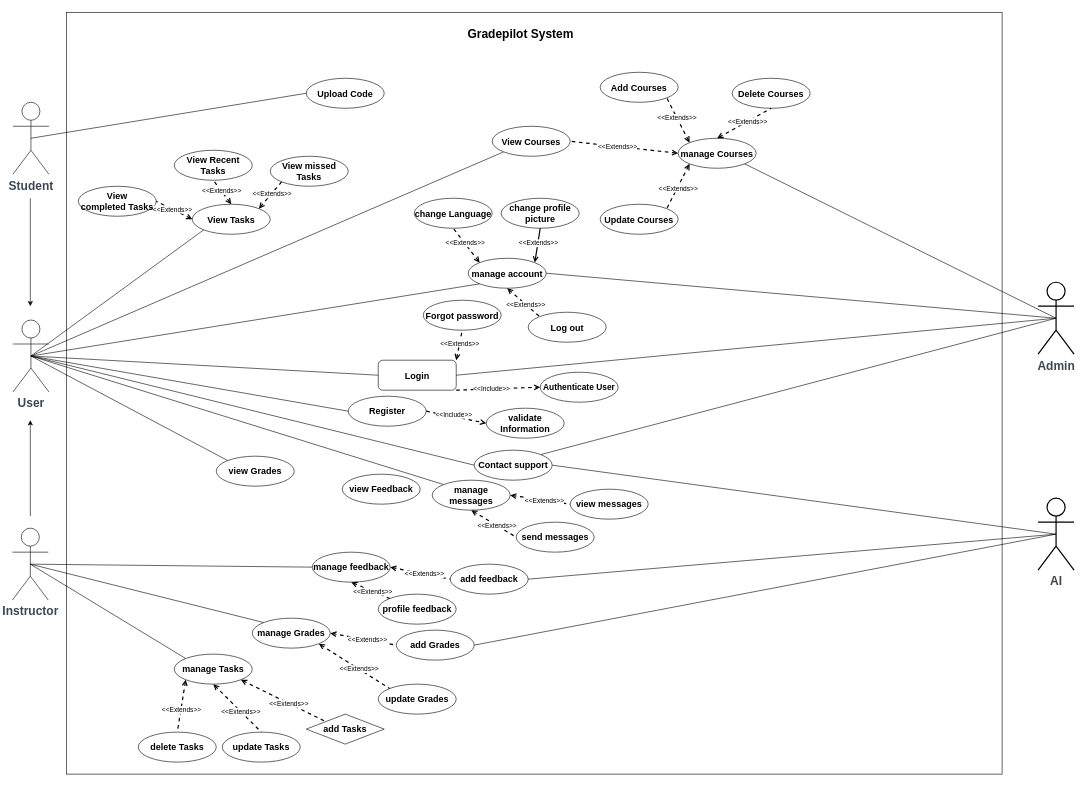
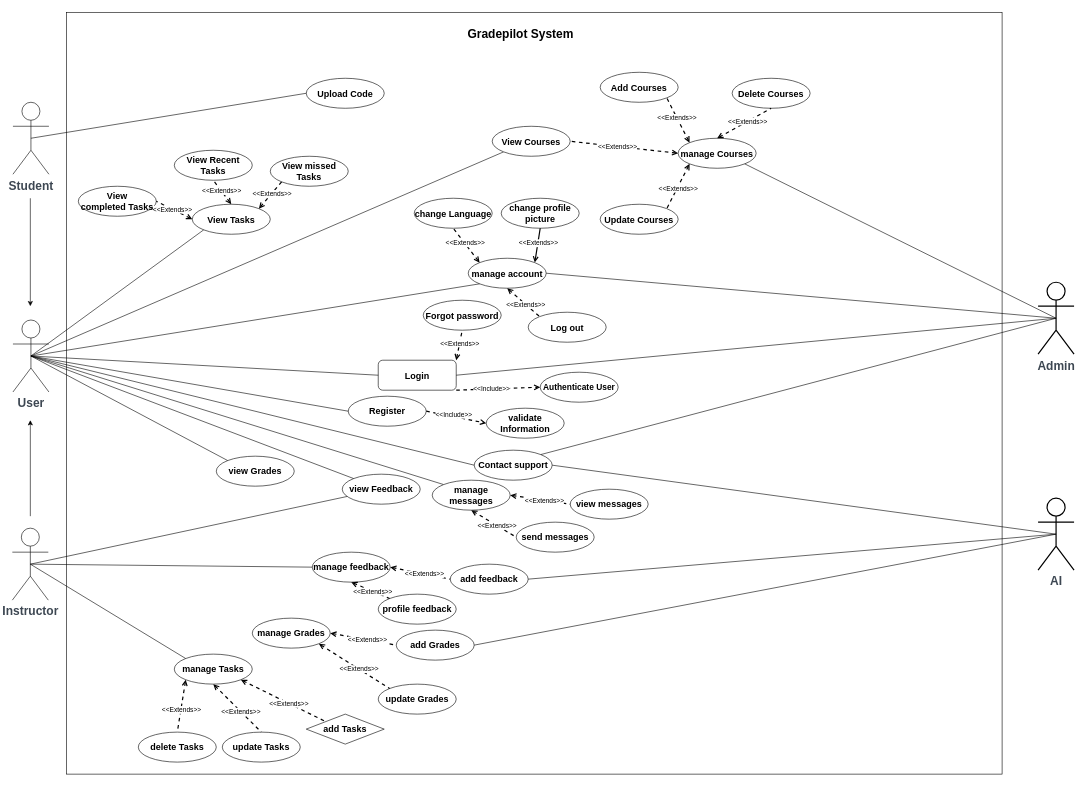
edge "User" -- "view Feedback": added
edge "Instructor" -- "manage Grades": now "Instructor" -- "view Feedback"
